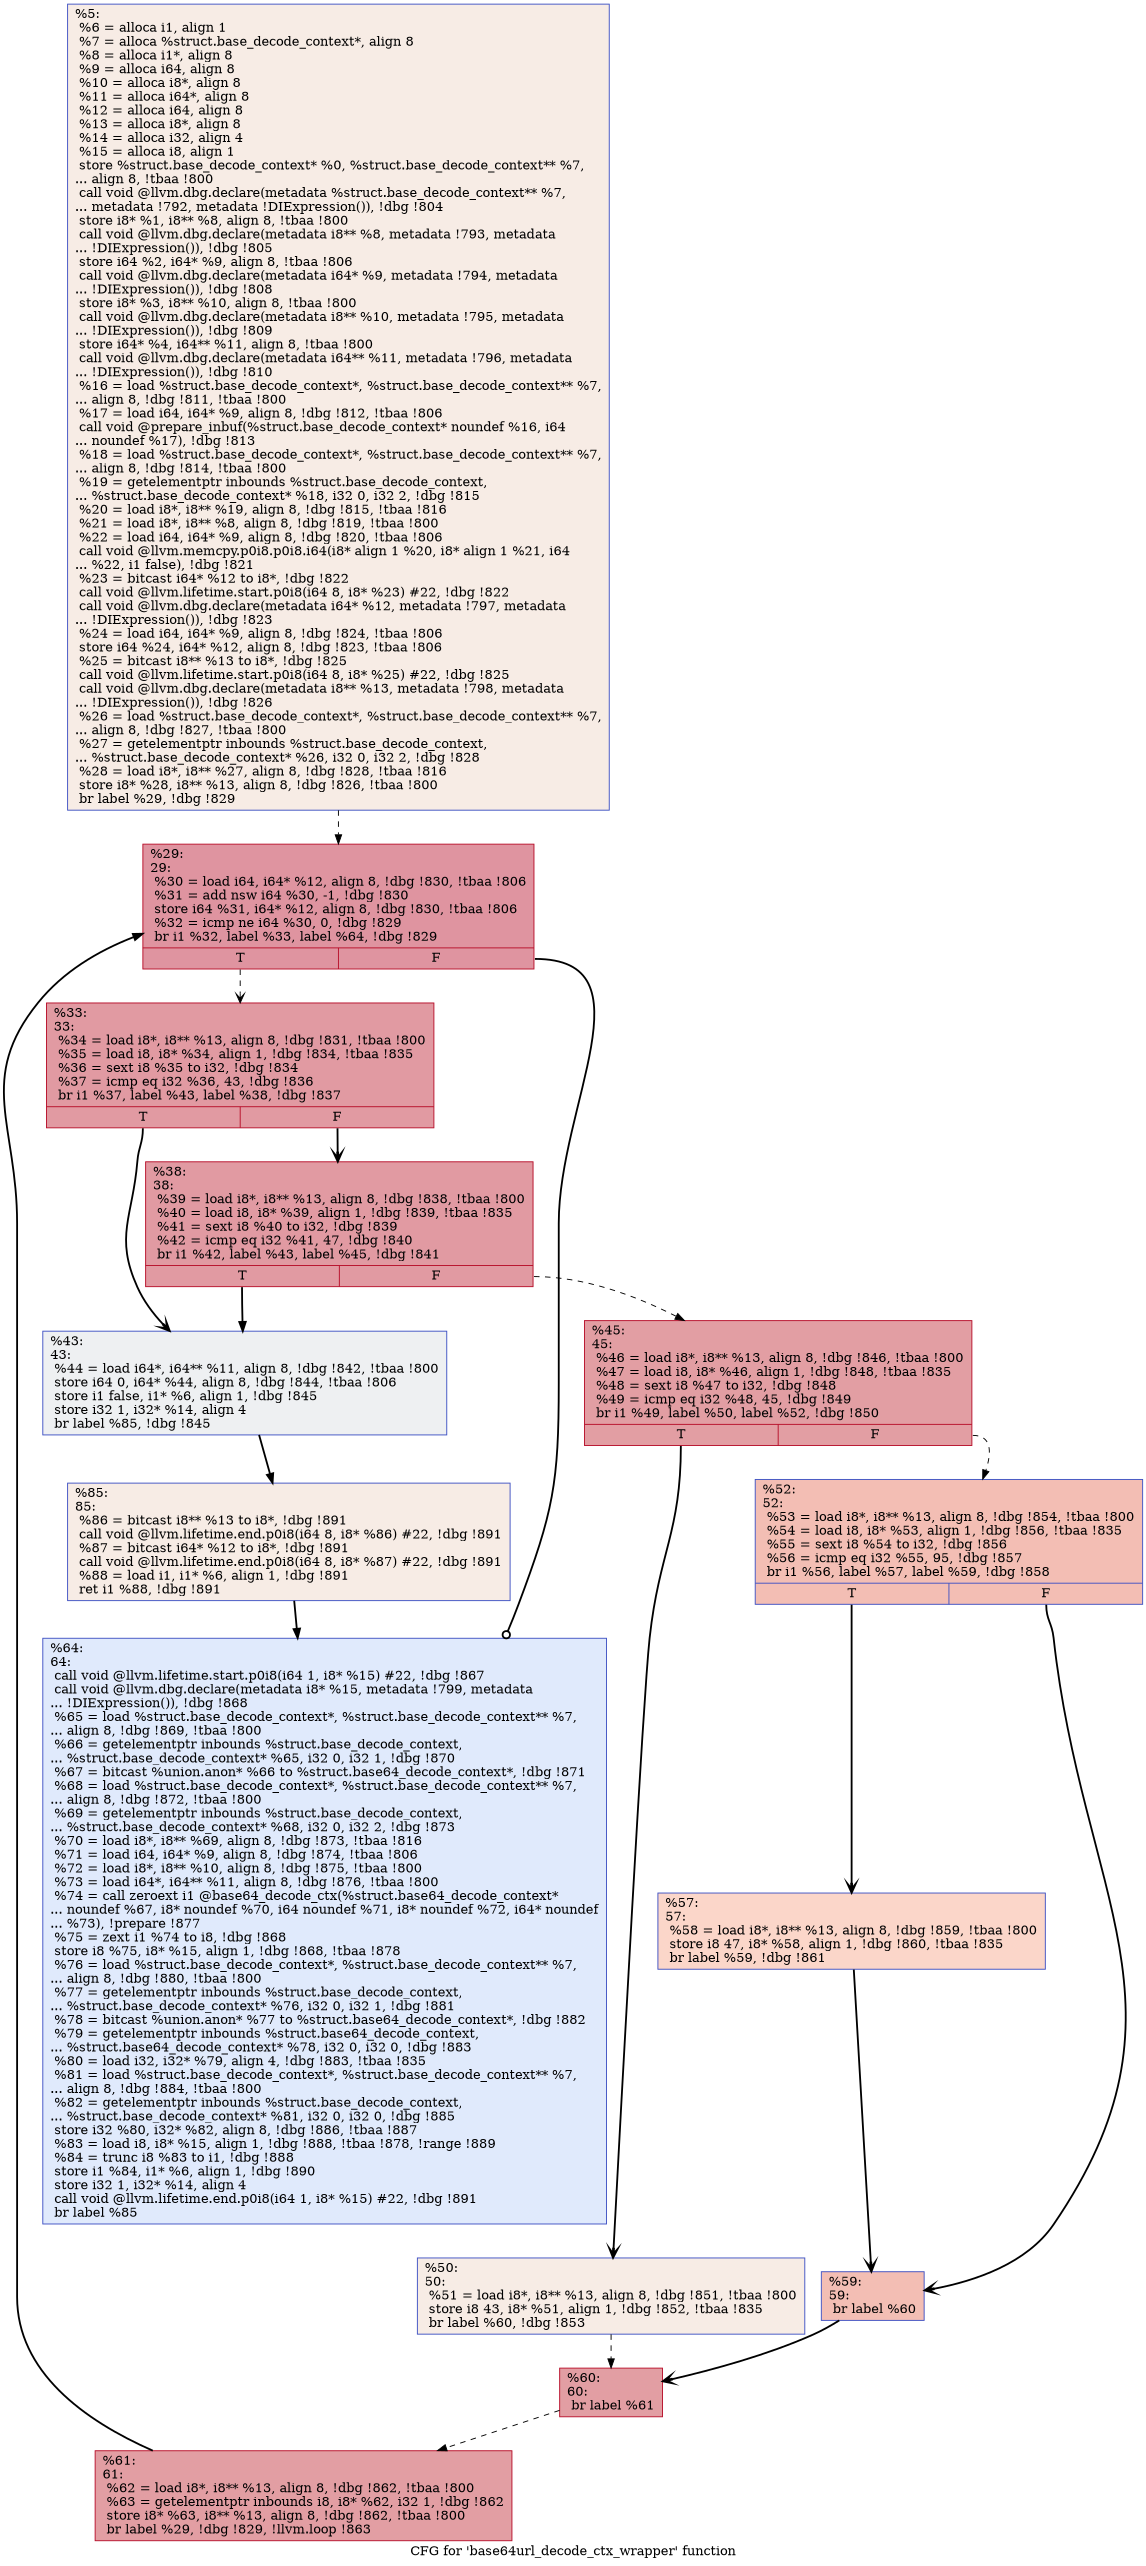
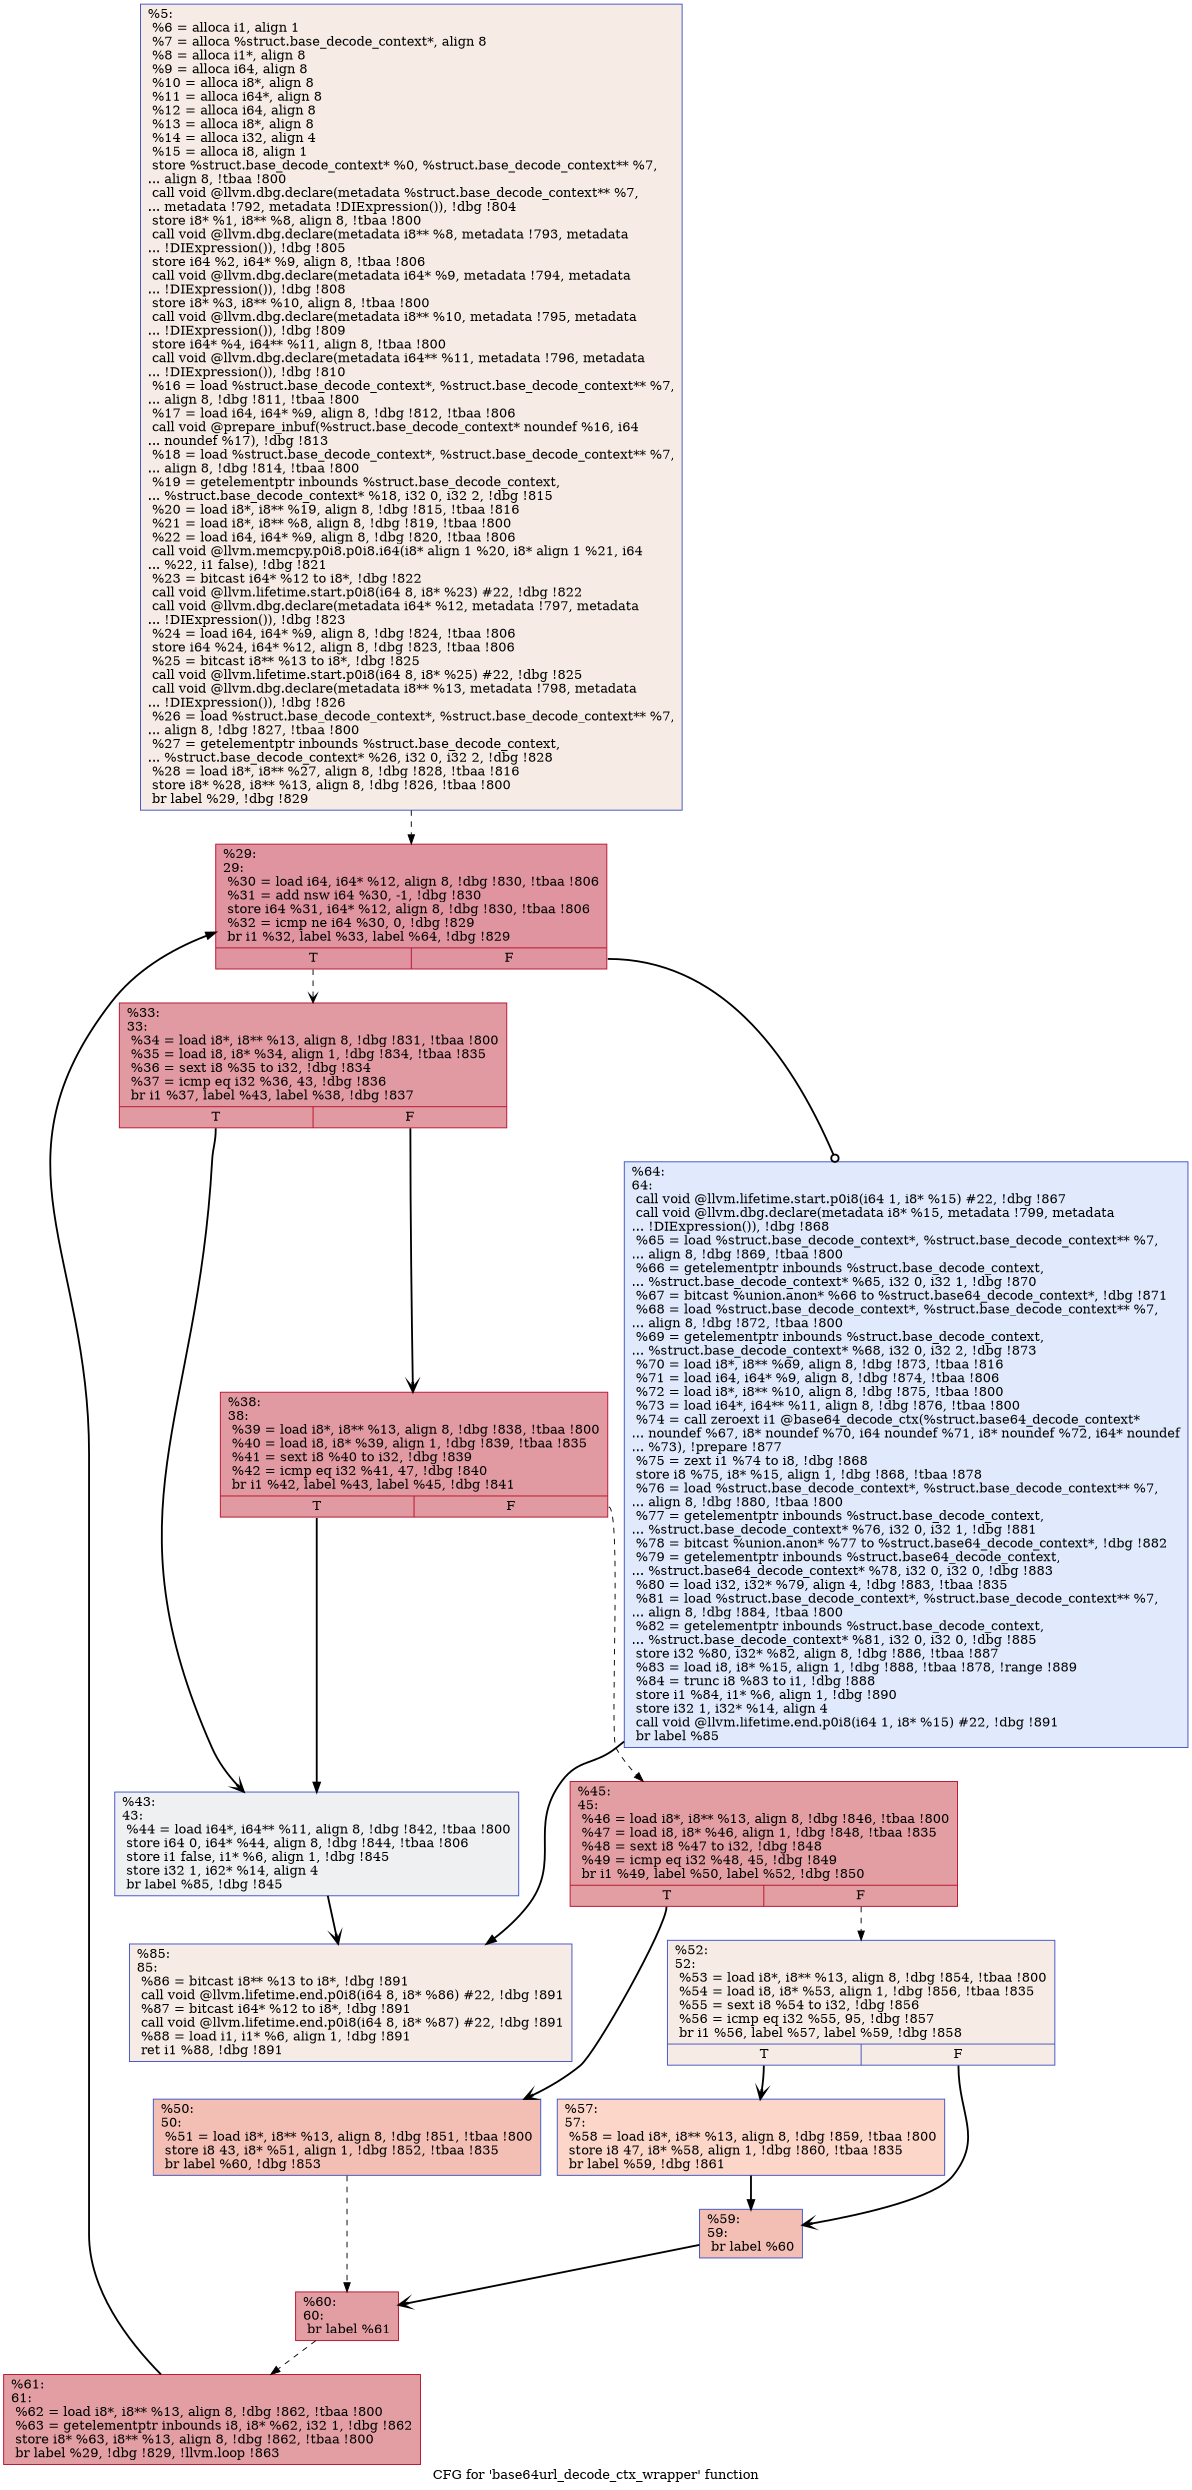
node "%43:": text "store i32 1, i32* %14, align 4" -> "store i32 1, i62* %14, align 4"
edge "%43:" -> "%85:": arrowhead normal -> vee
node "%52:": fillcolor #e36c5570 -> #ecd3c570
edge "%85:" -> "%64:": reversed
edge "%57:" -> "%59:": arrowhead vee -> normal
node "%50:": fillcolor #ecd3c570 -> #e36c5570
